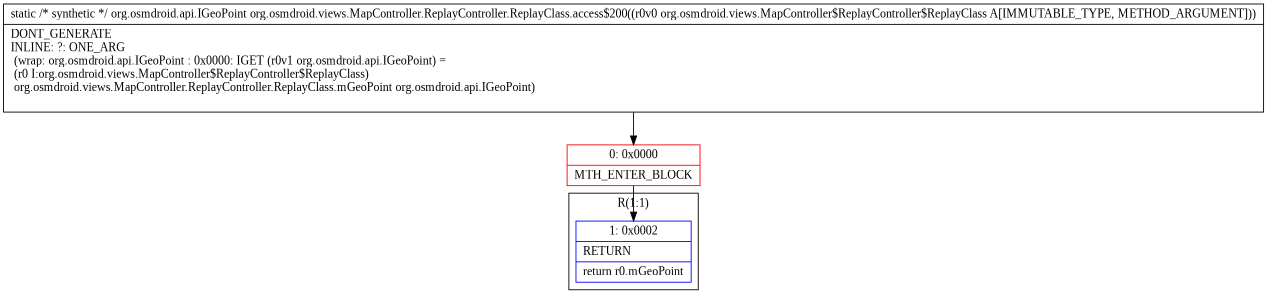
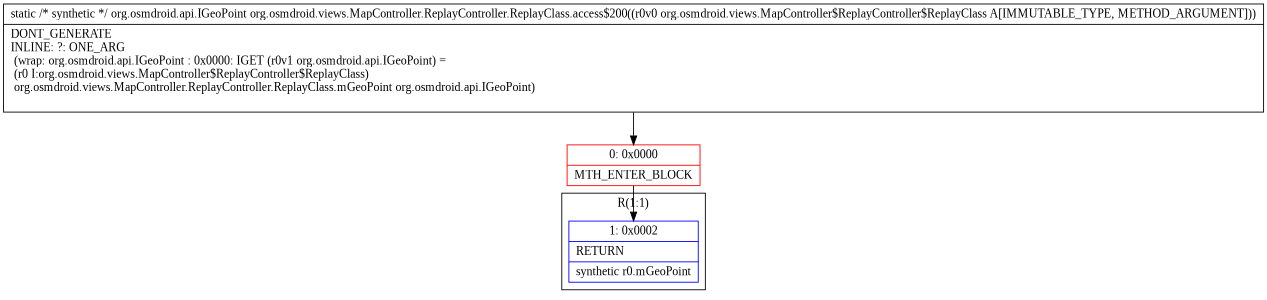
node "1: 0x0002": text "return r0.mGeoPoint" -> "synthetic r0.mGeoPoint"
